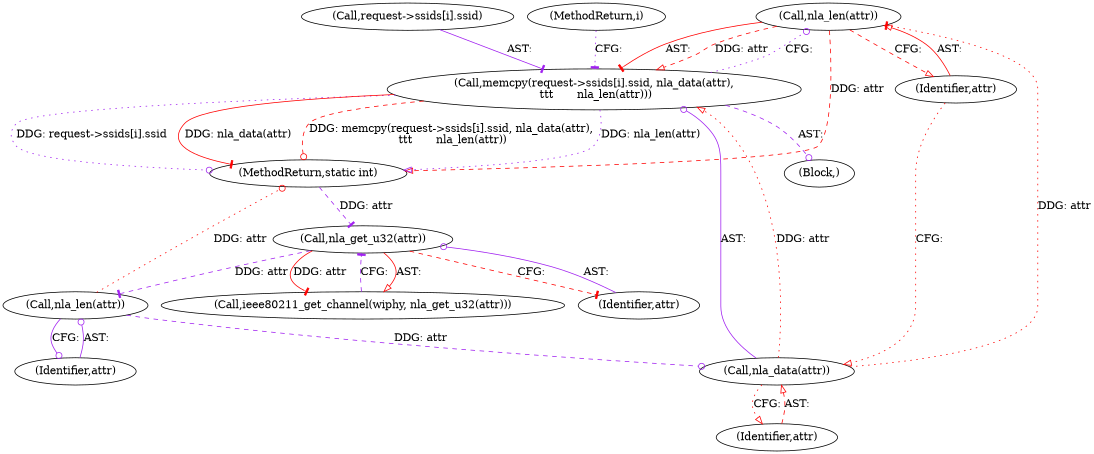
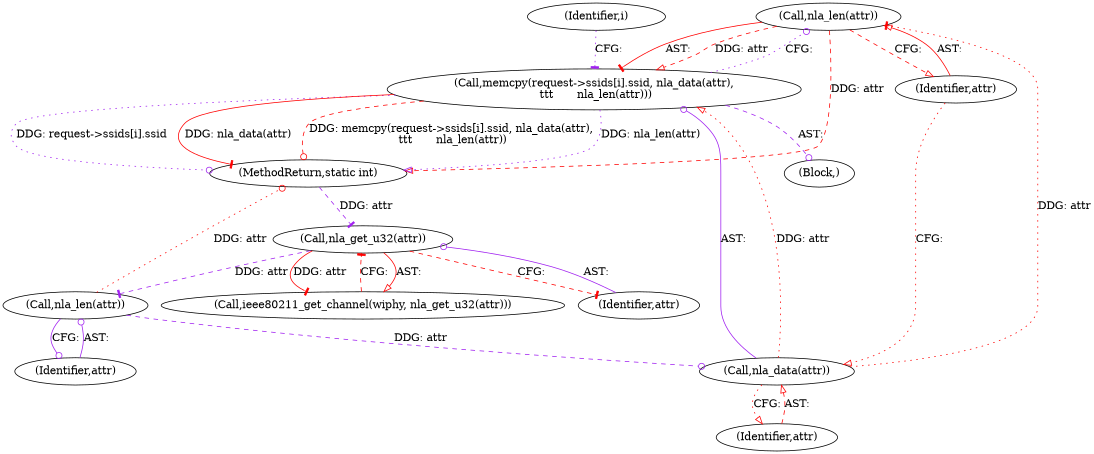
node "(Call,request->ssids[i].ssid)": removed
node "(MethodReturn,i)": label "(MethodReturn,i)" -> "(Identifier,i)"
edge "(Call,ieee80211_get_channel(wiphy, nla_get_u32(attr)))" -> "(Call,nla_get_u32(attr))": color purple -> red
